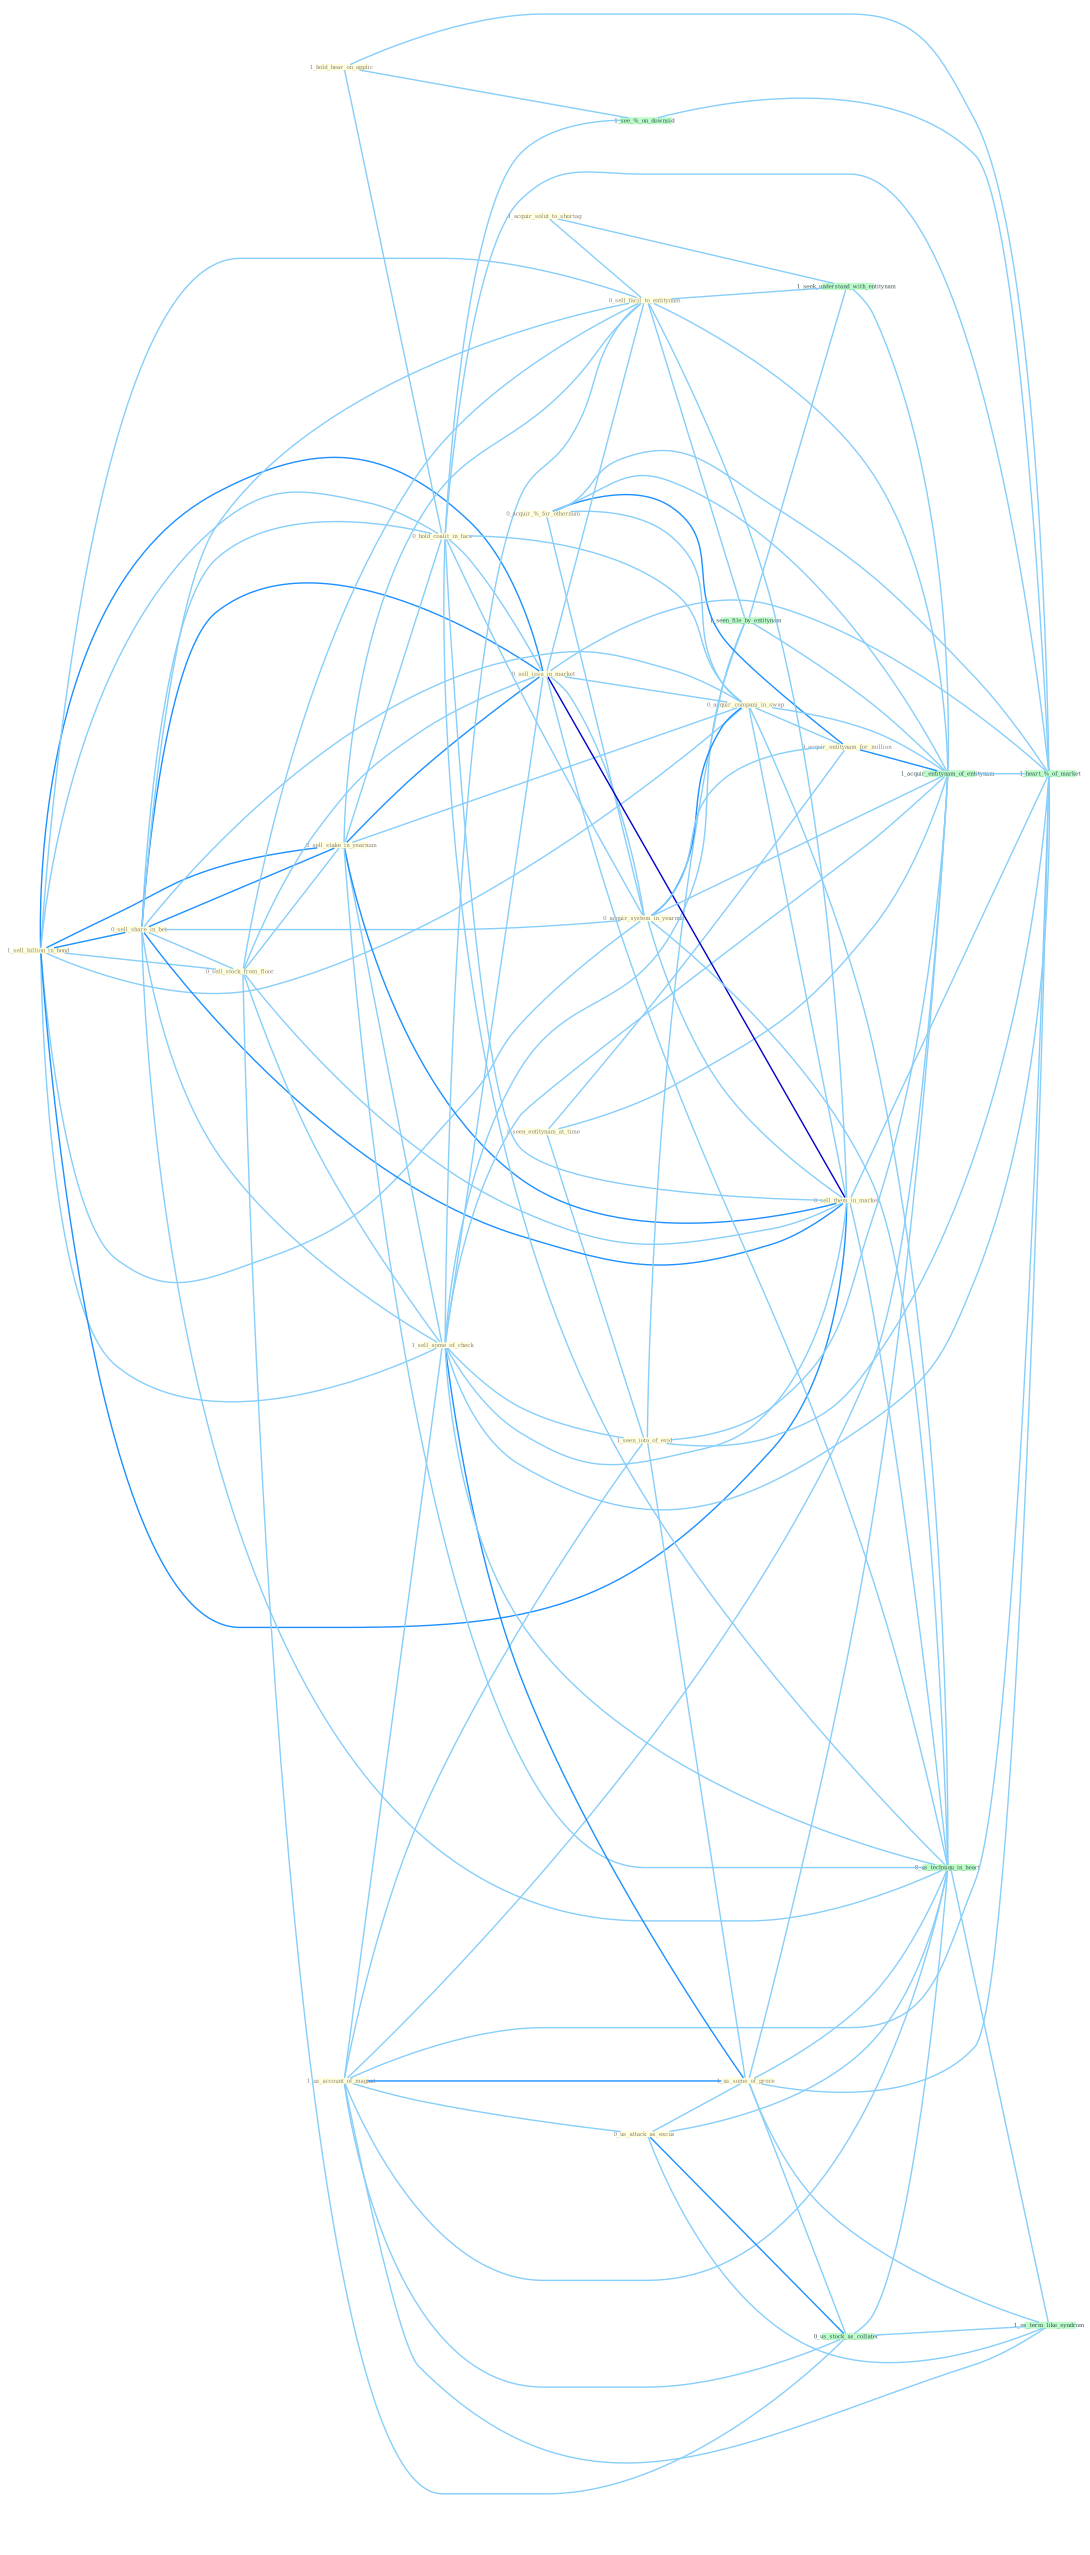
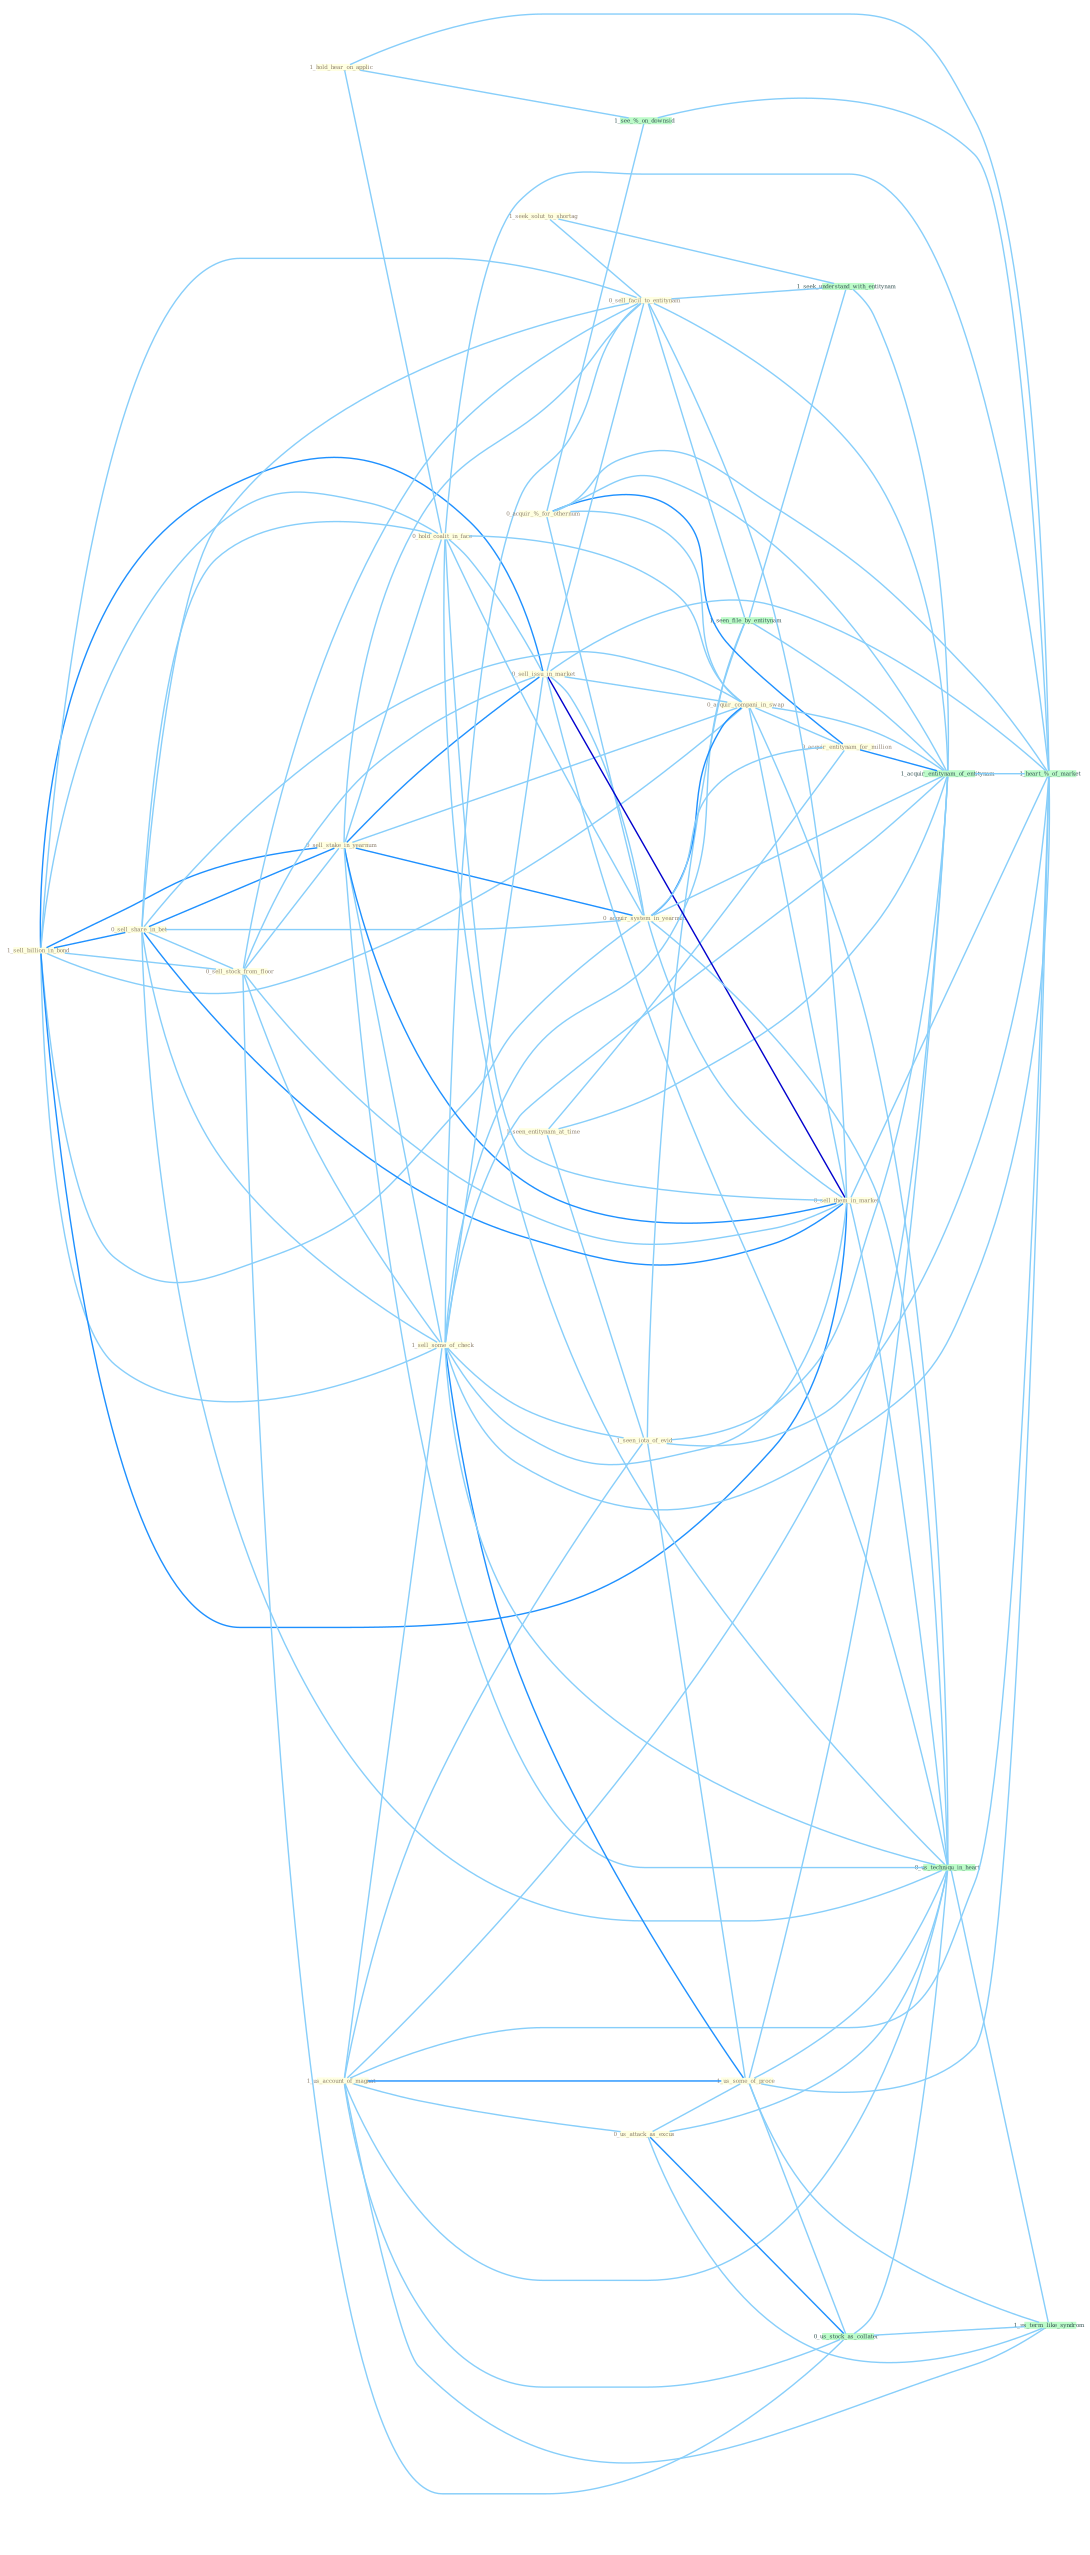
node "1_acquir_solut_to_shortag": label "1_acquir_solut_to_shortag" -> "1_seek_solut_to_shortag"
edge "1_see_%_on_downsid" -- "0_hold_coalit_in_face": now "1_see_%_on_downsid" -- "0_acquir_%_for_othernum"
edge "0_sell_issu_in_market" -- "0_sell_share_in_bet": removed
edge "0_sell_stake_in_yearnum" -- "0_acquir_system_in_yearnum": added
